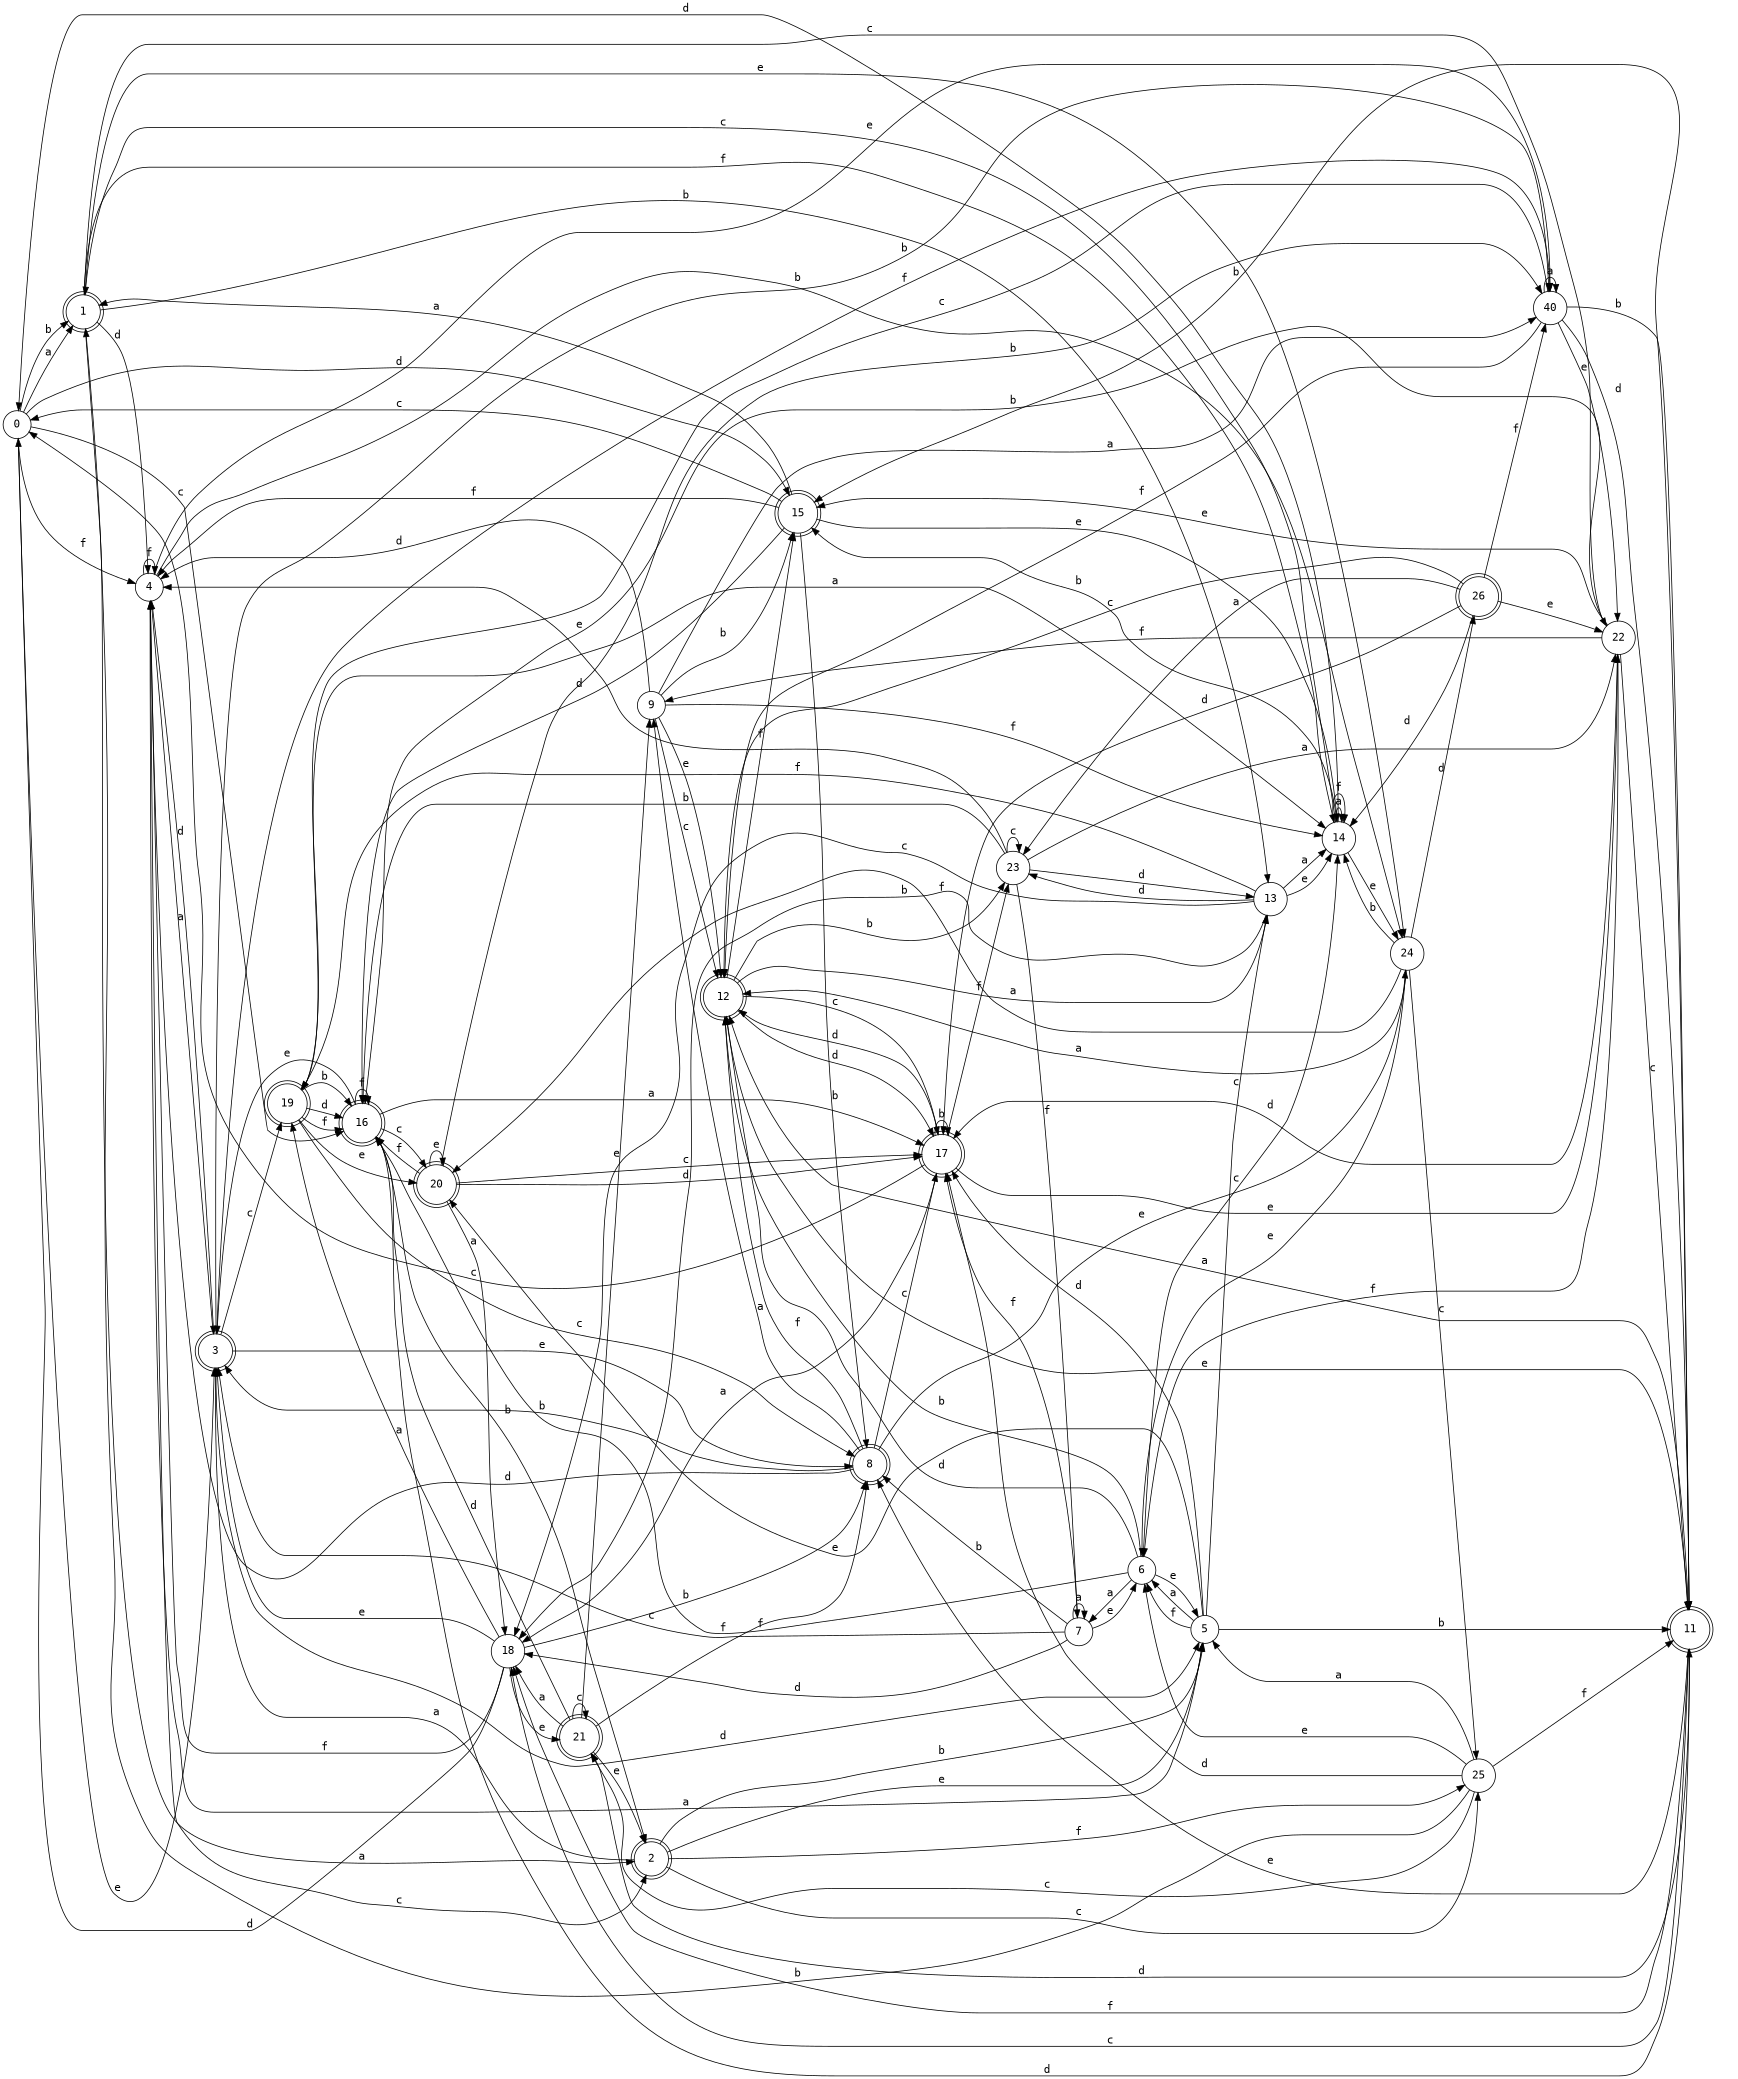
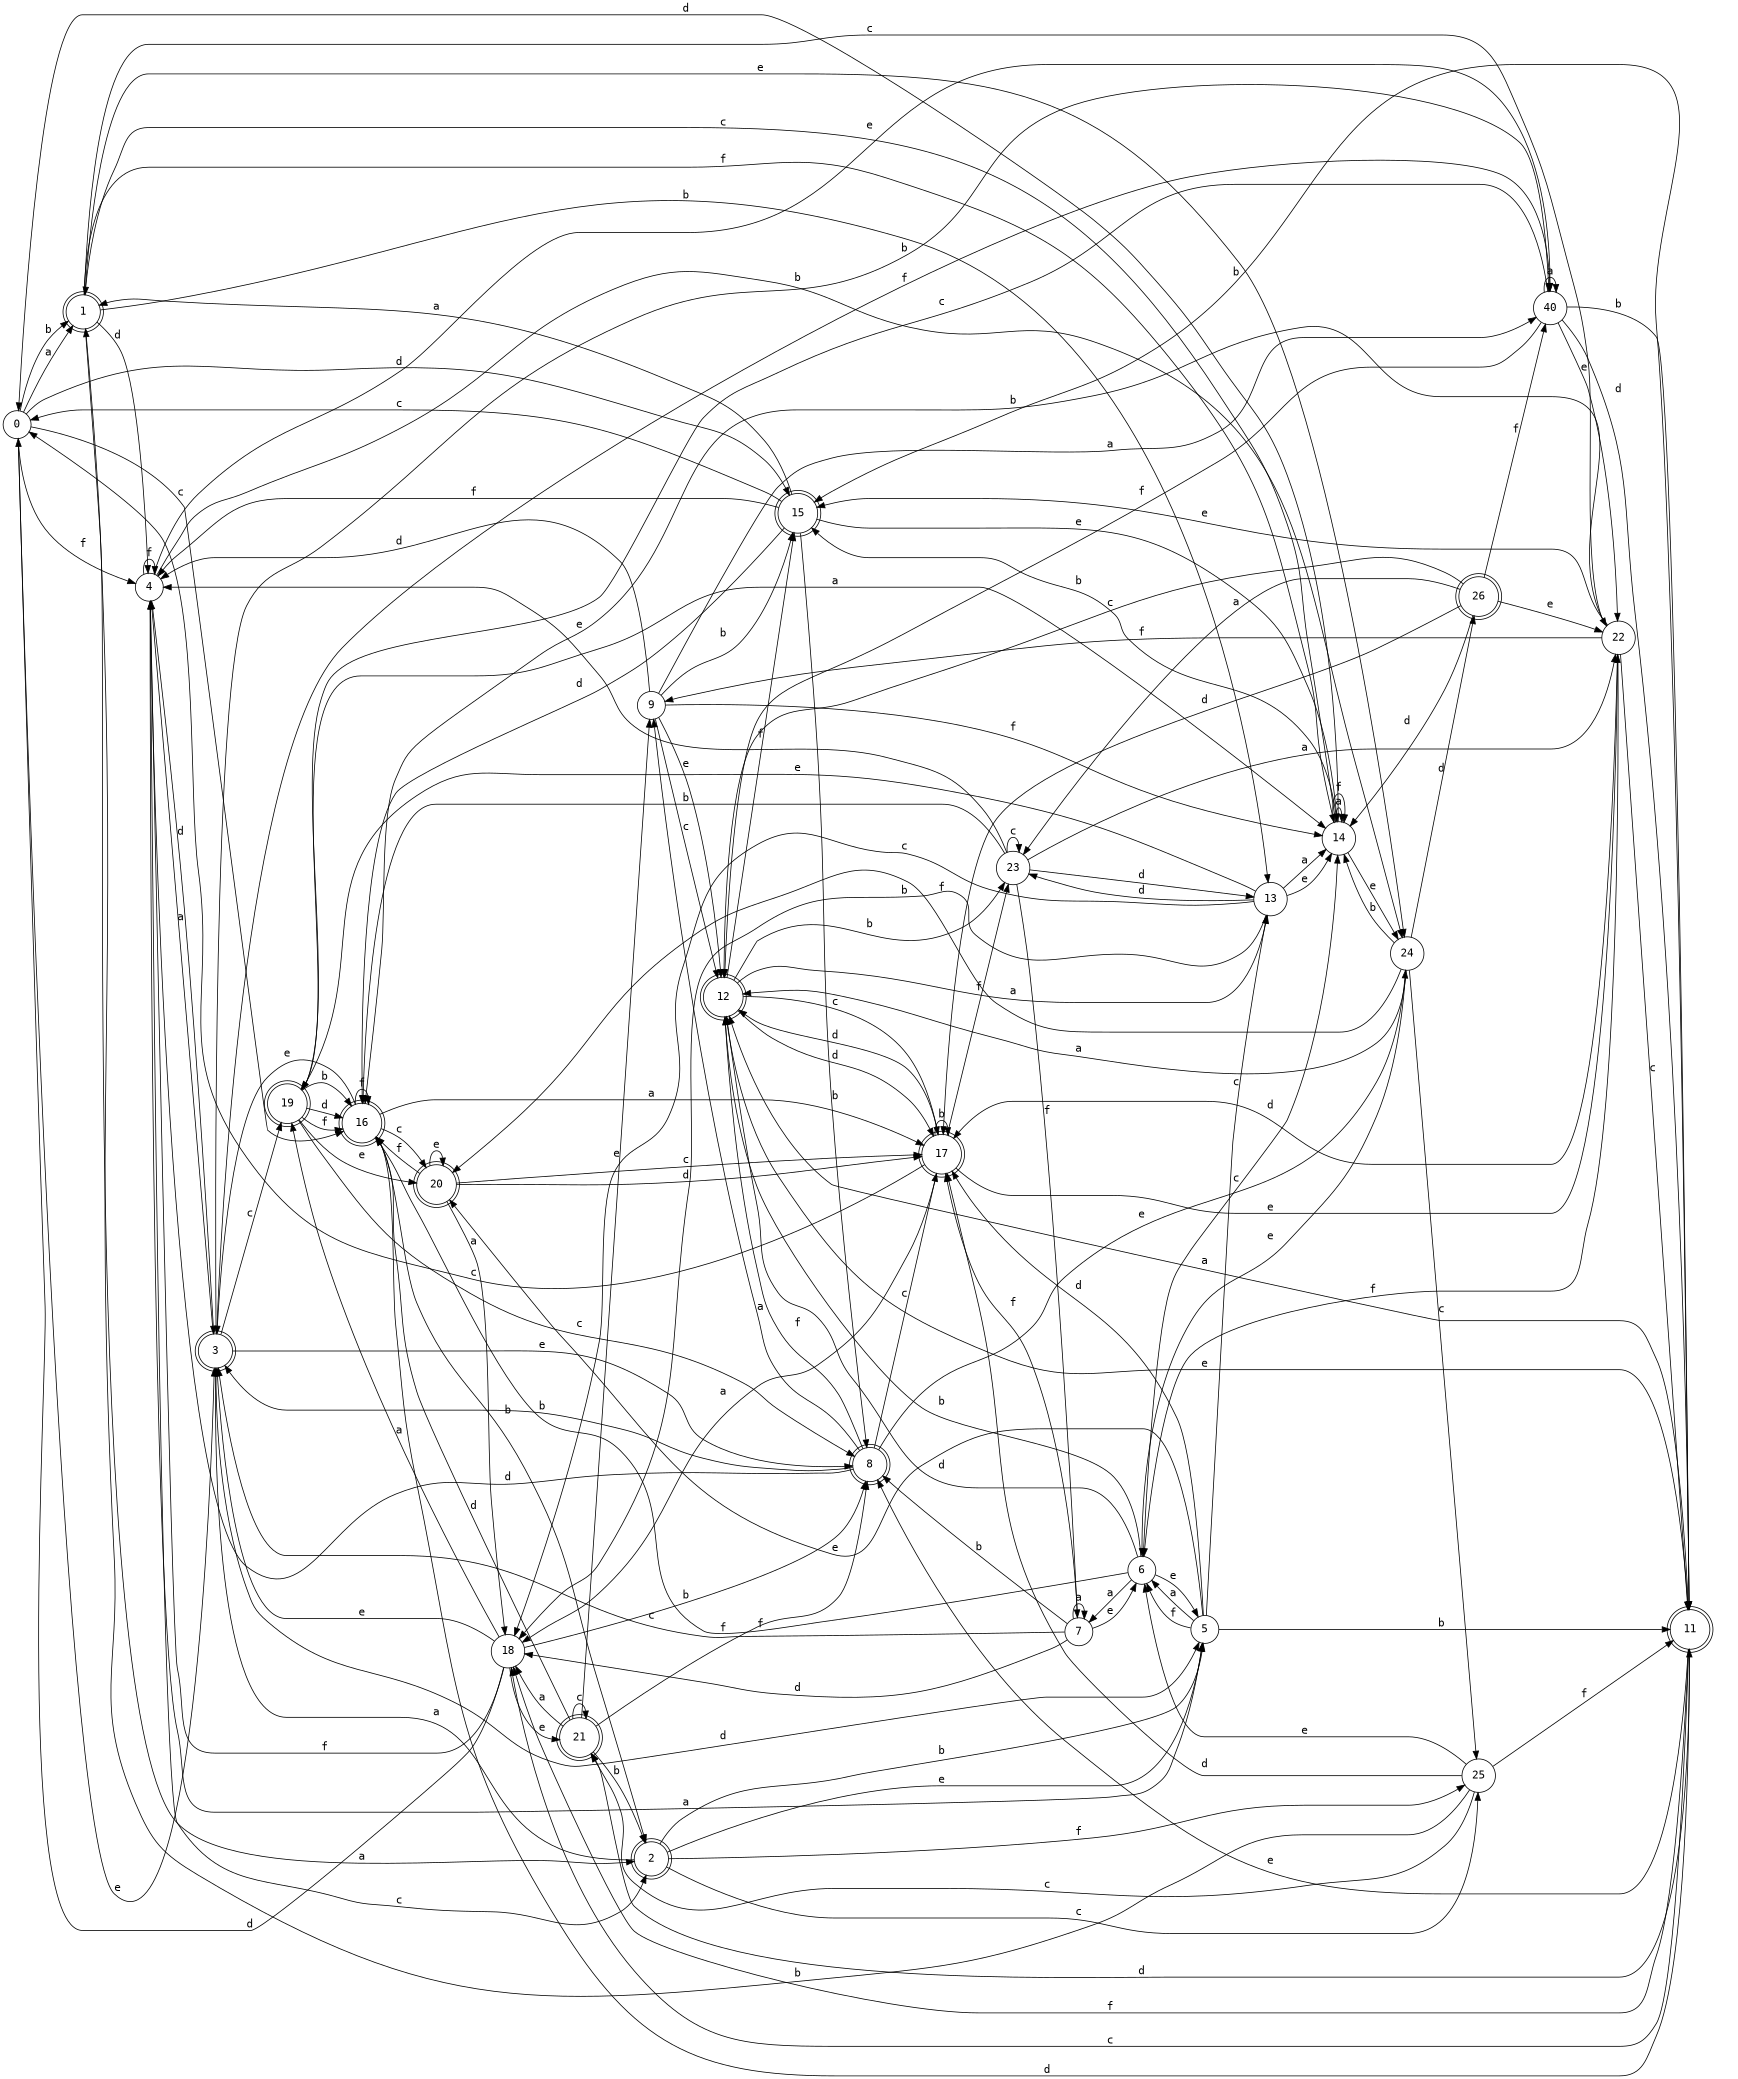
edge "20" -> "40": removed, label "b"
edge "13" -> "19": label "f" -> "e"
edge "25" -> "5": removed, label "a"
edge "21" -> "2": label "e" -> "b"
